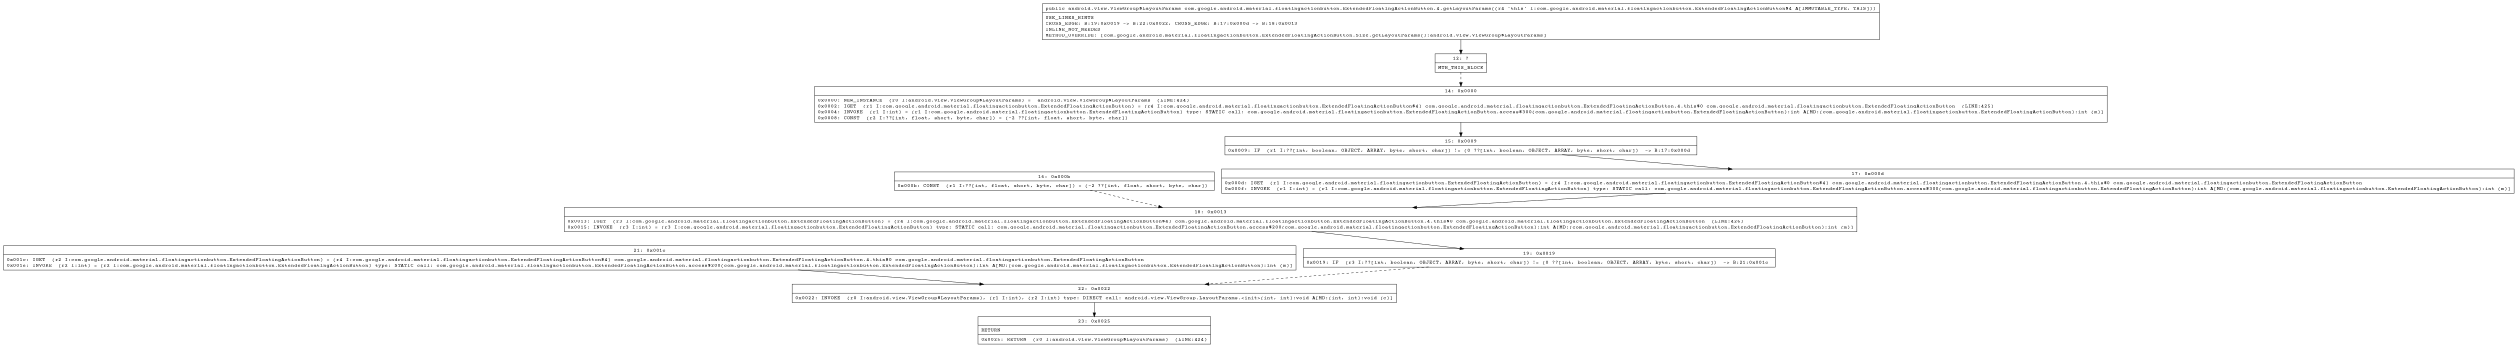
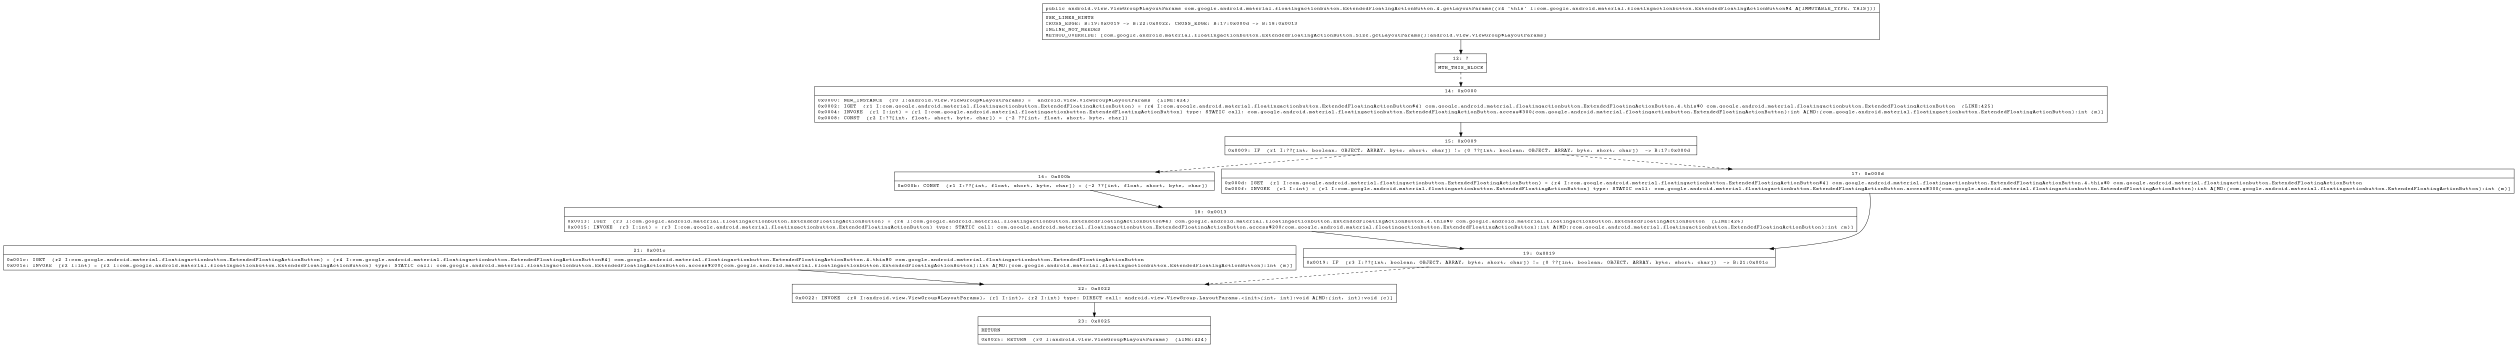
edge "15: 0x0009" -> "17: 0x000d": style solid -> dashed
edge "15: 0x0009" -> "16: 0x000b": added
edge "16: 0x000b" -> "18: 0x0013": style dashed -> solid
edge "17: 0x000d" -> "18: 0x0013": now "17: 0x000d" -> "19: 0x0019"
